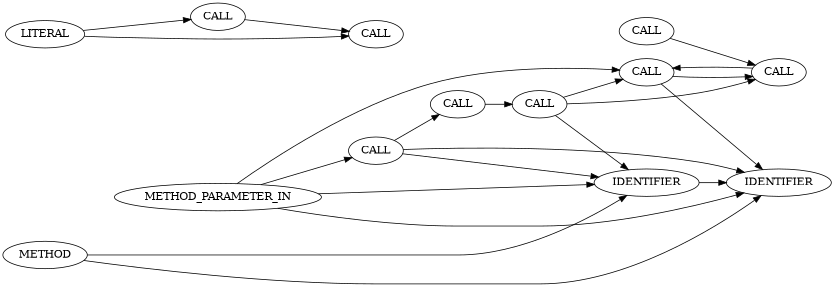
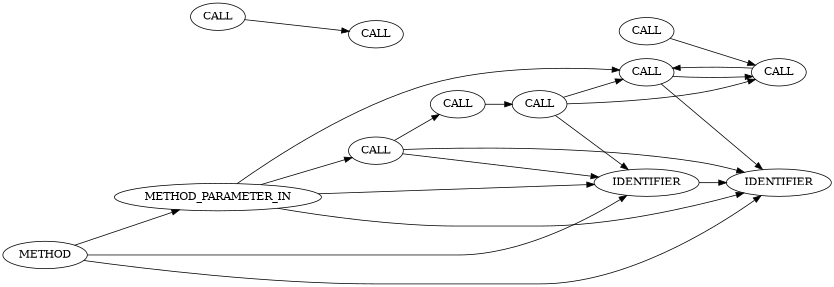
node "LITERAL": removed
edge "METHOD" -> "METHOD_PARAMETER_IN": added
